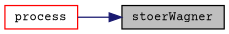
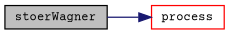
edge "process" -> "stoerWagner": reversed
